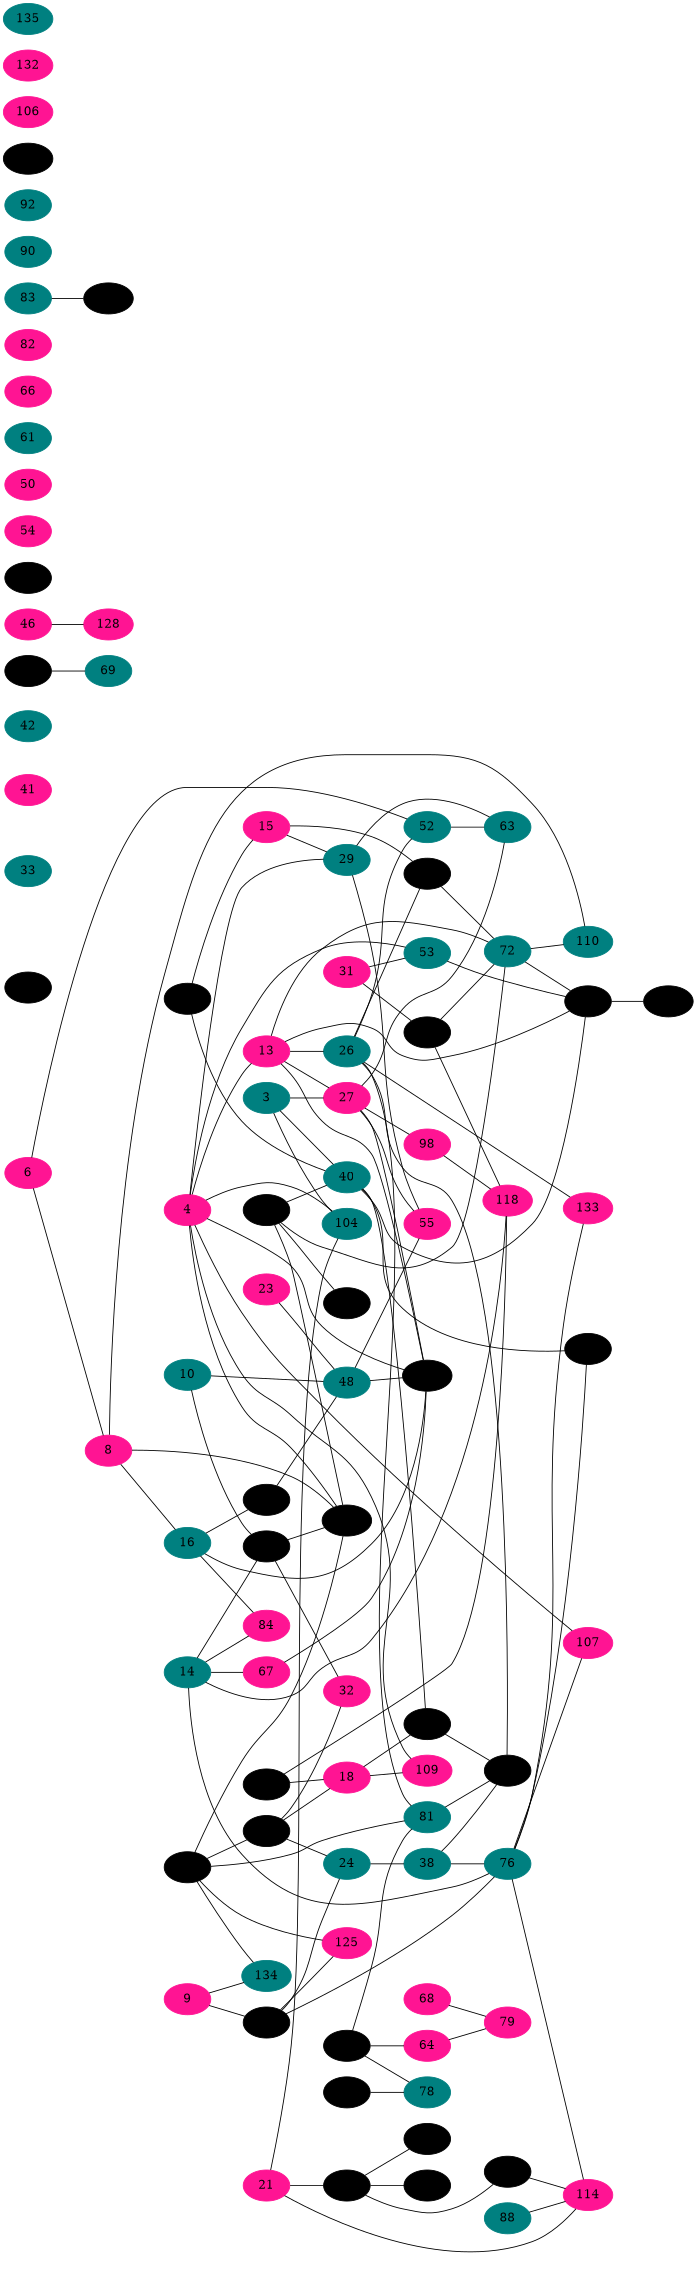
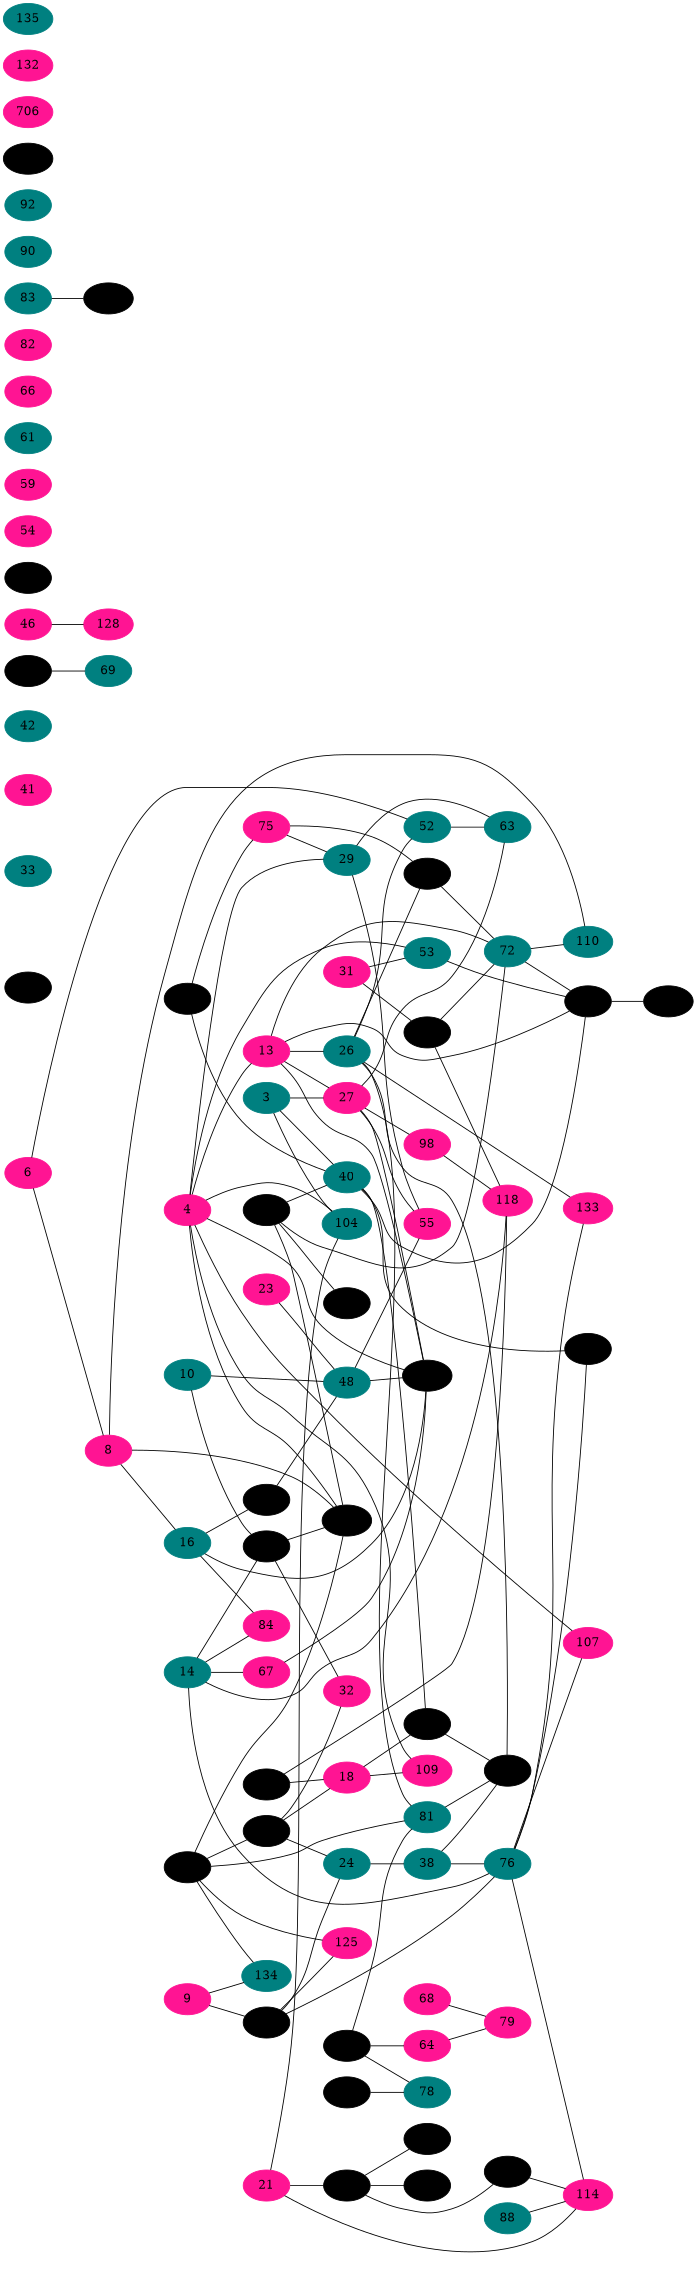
node "106": label "106" -> "706"
node "50": label "50" -> "59"
node "15": label "15" -> "75"
